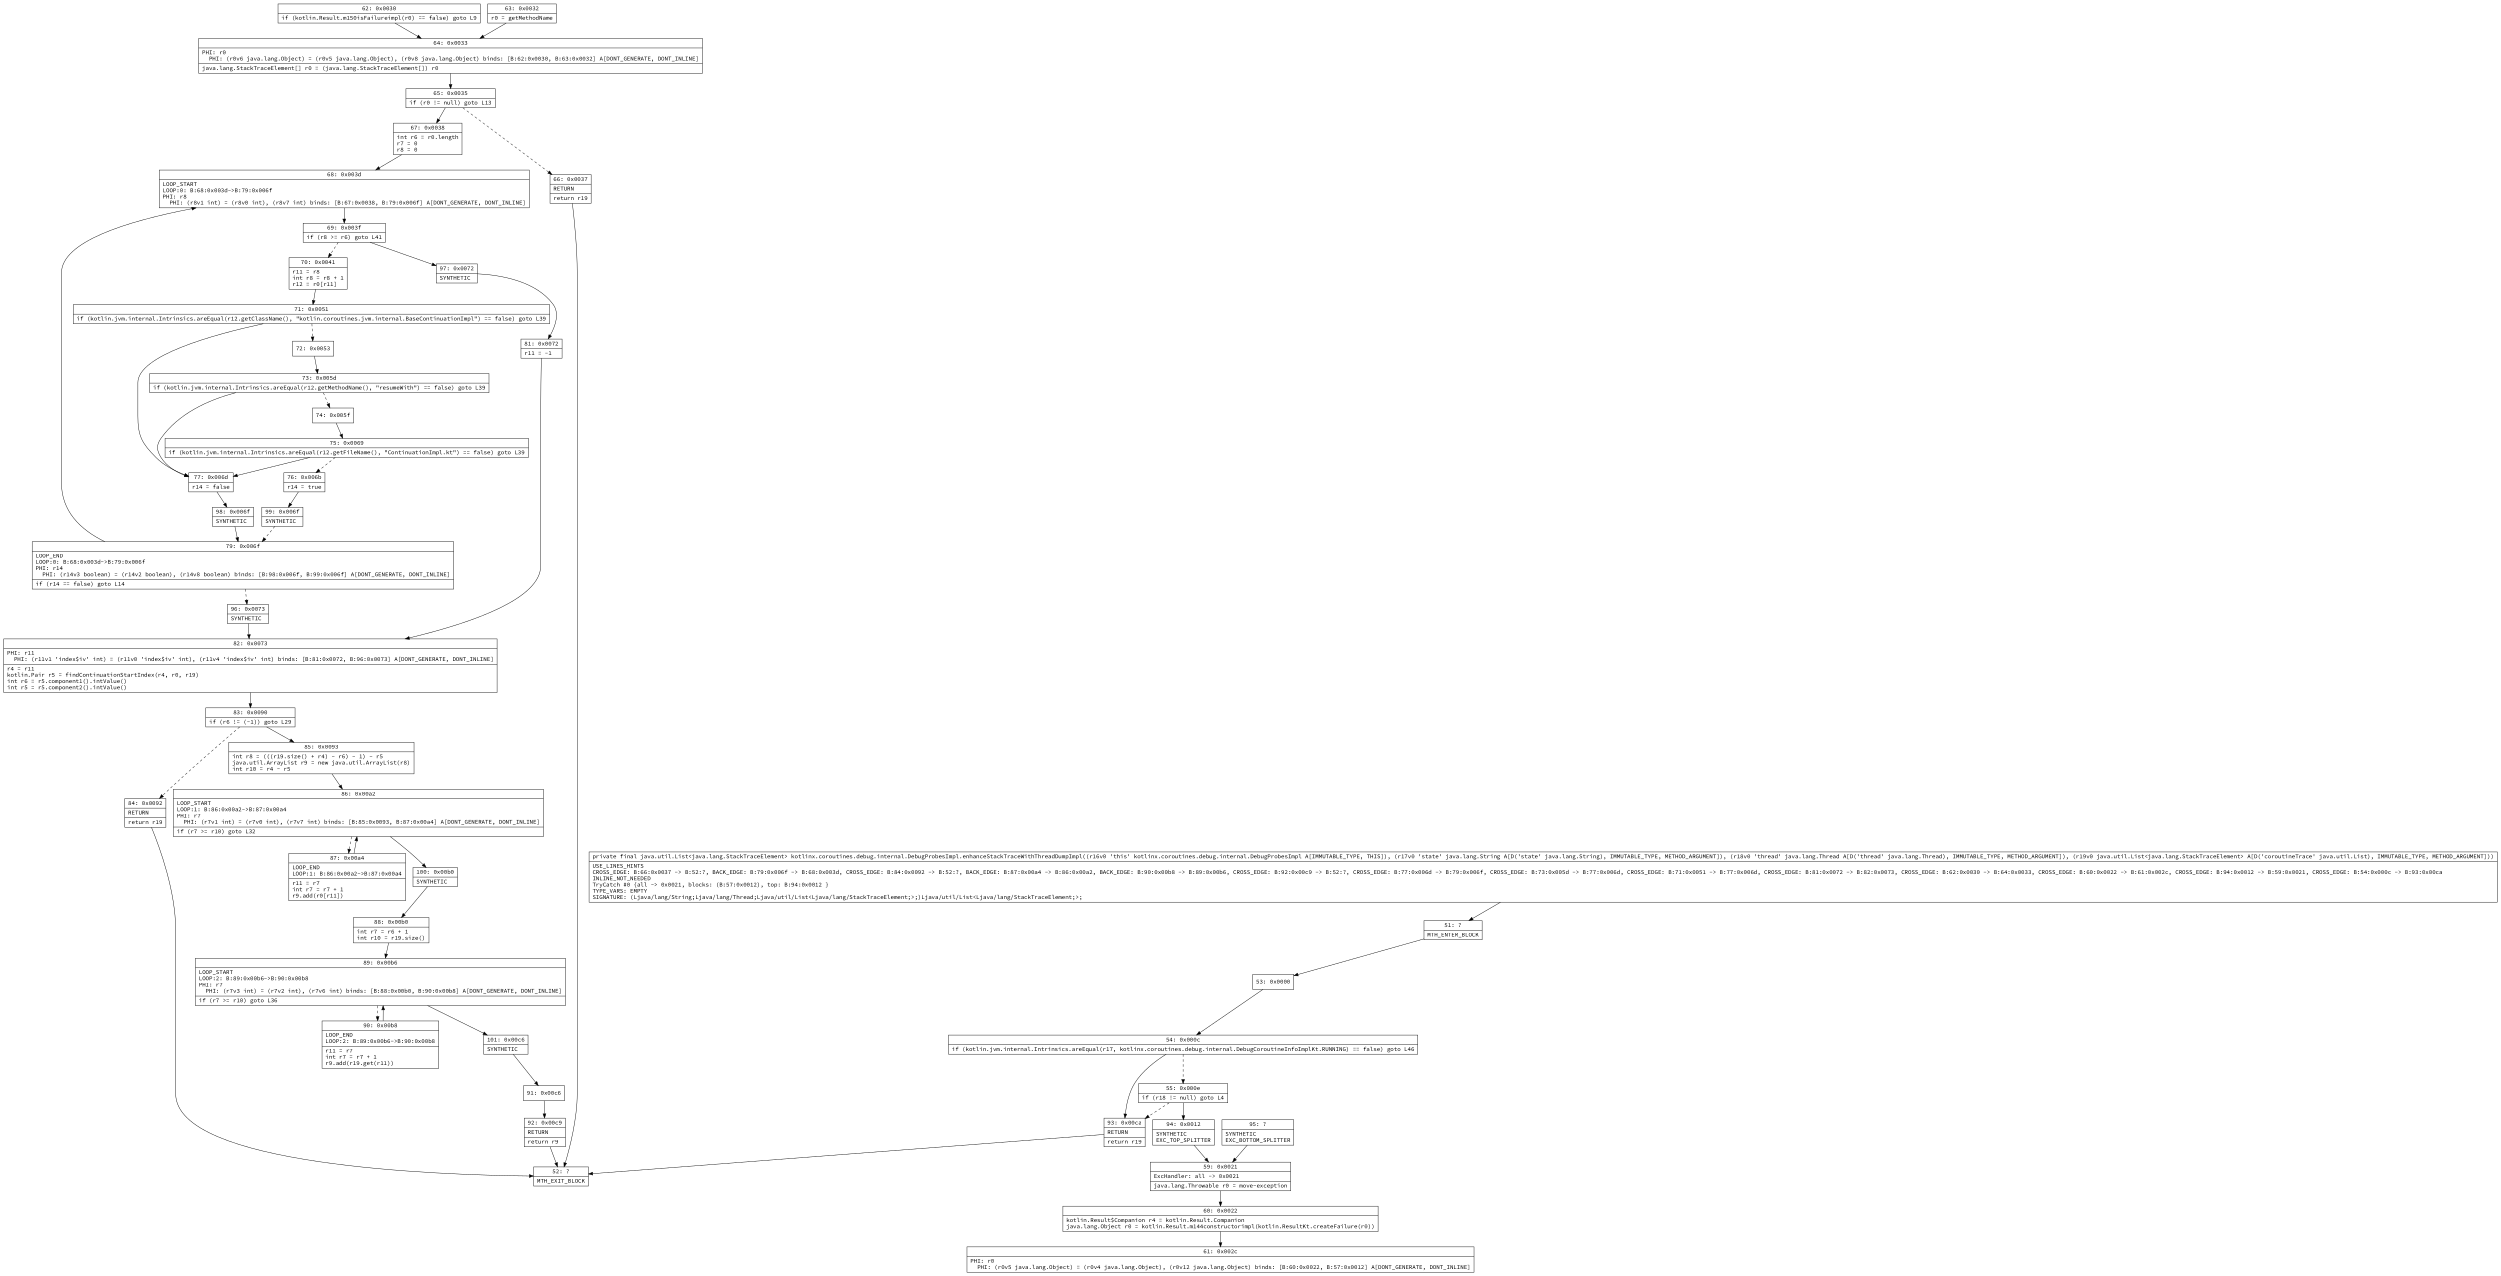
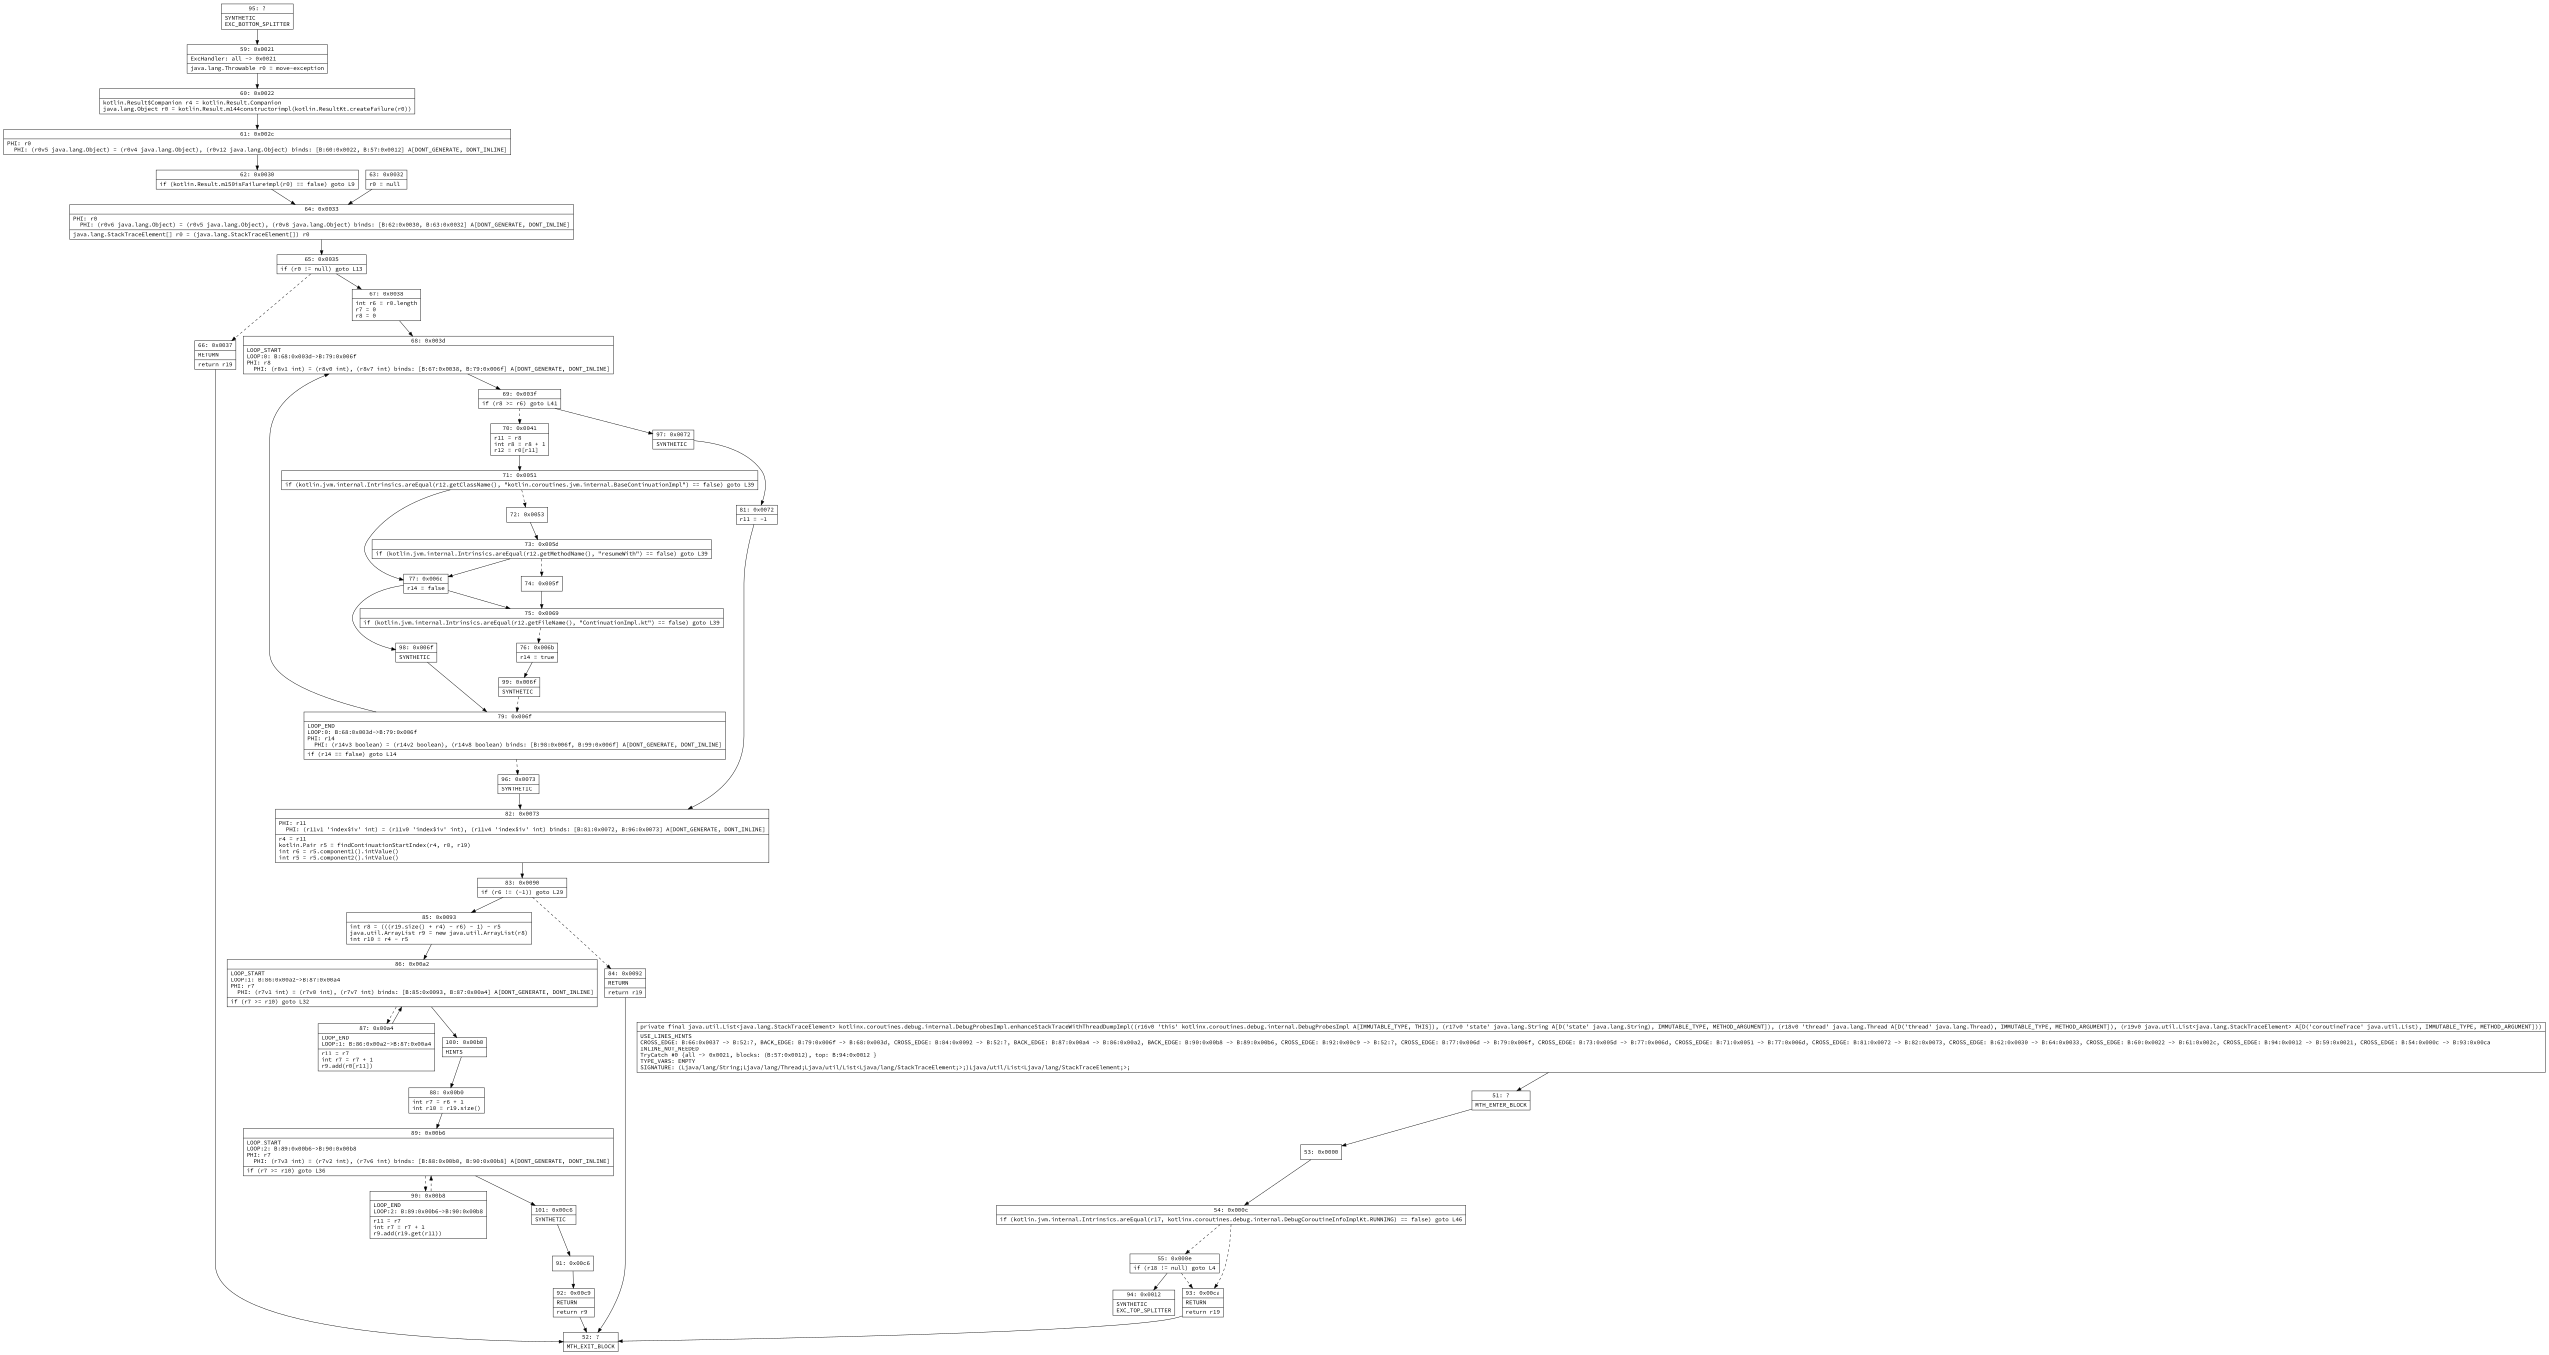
node "63: 0x0032": text "r0 = getMethodName" -> "r0 = null"
edge "61: 0x002c" -> "62: 0x0030": added
edge "75: 0x0069" -> "77: 0x006d": reversed
node "100: 0x00b0": text "SYNTHETIC" -> "HINTS"
edge "90: 0x00b8" -> "89: 0x00b6": style solid -> dashed
edge "54: 0x000c" -> "93: 0x00ca": style solid -> dashed
edge "94: 0x0012" -> "59: 0x0021": removed
